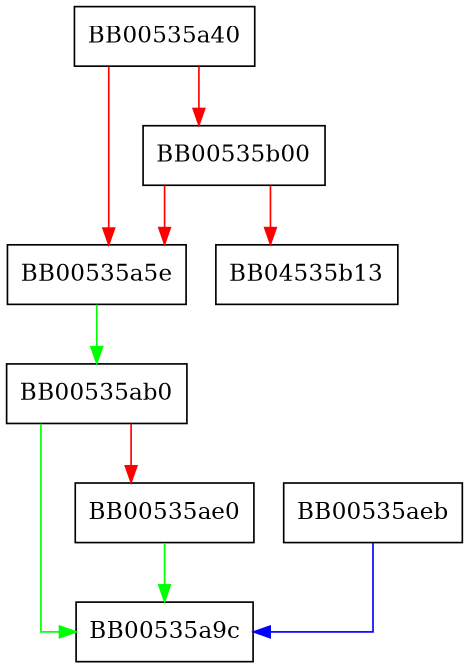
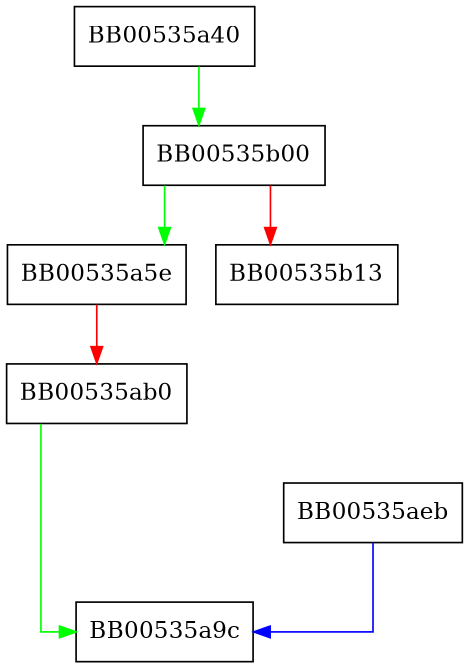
edge "BB00535a40" -> "BB00535b00": color red -> green
edge "BB00535a40" -> "BB00535a5e": removed
edge "BB00535b00" -> "BB00535a5e": color red -> green
node "BB04535b13": label "BB04535b13" -> "BB00535b13"
edge "BB00535a5e" -> "BB00535ab0": color green -> red
node "BB00535ae0": removed
